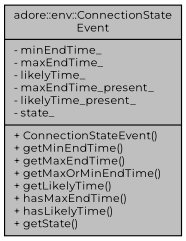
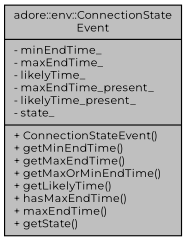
node "adore::env::ConnectionState": text "+ hasLikelyTime()" -> "+ maxEndTime()"
